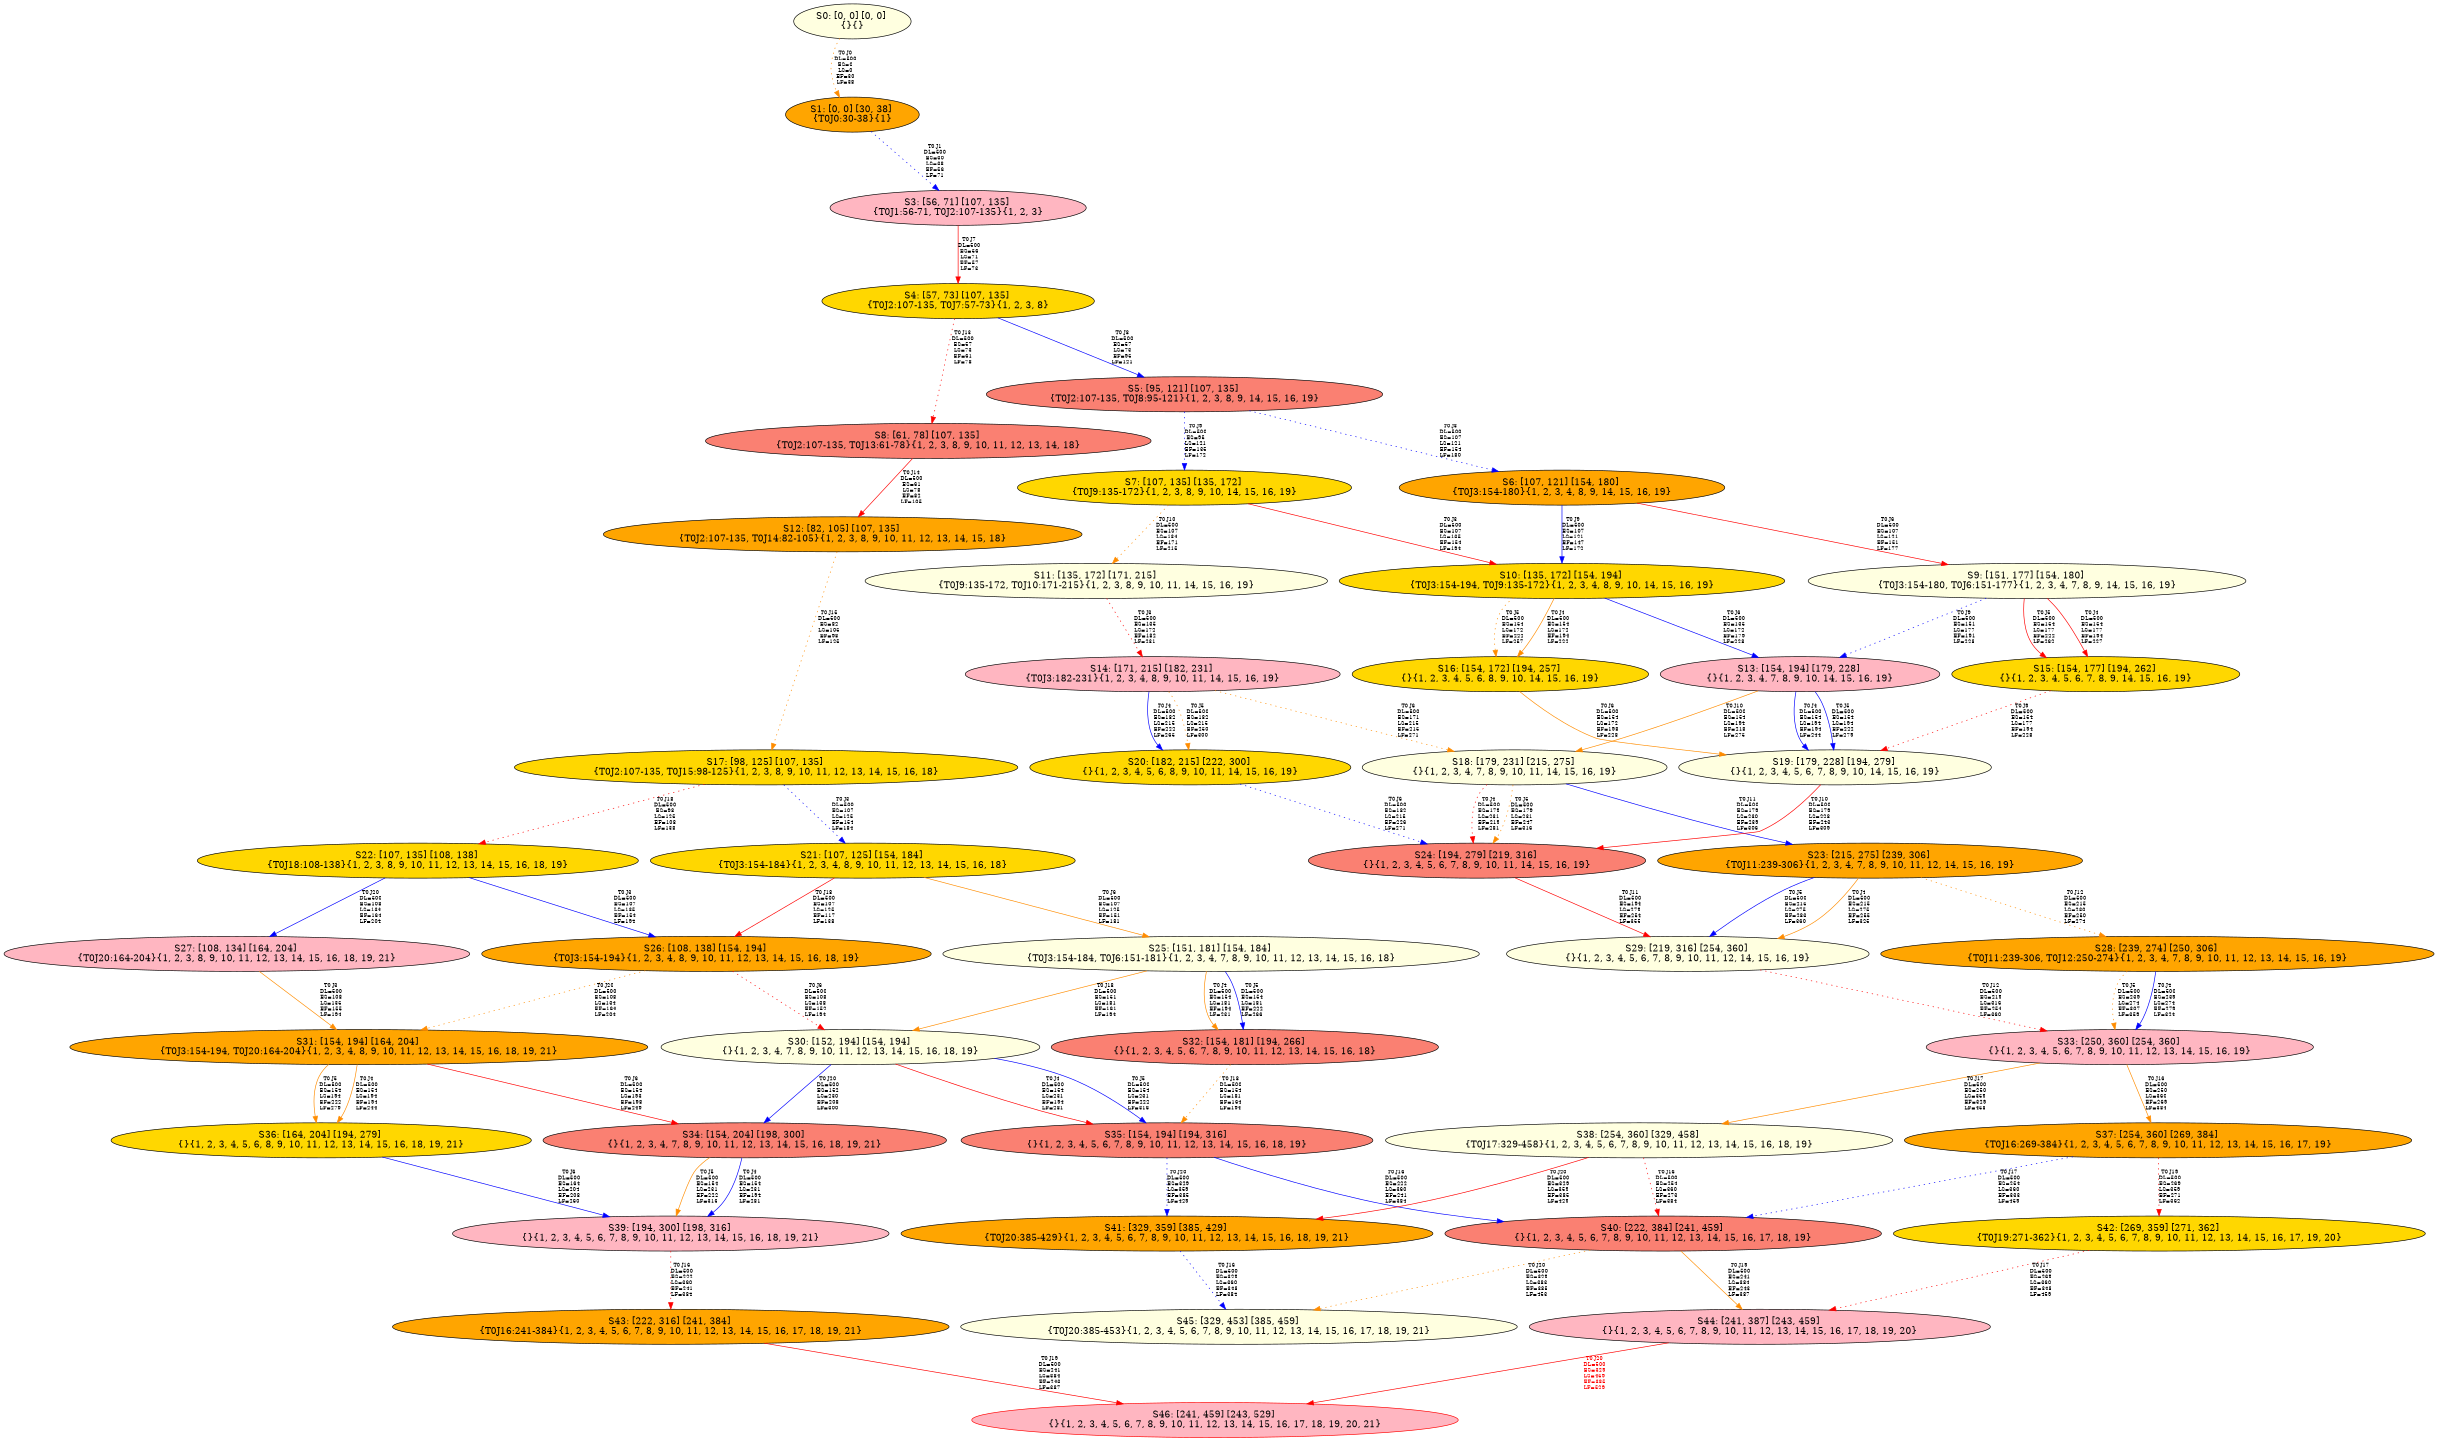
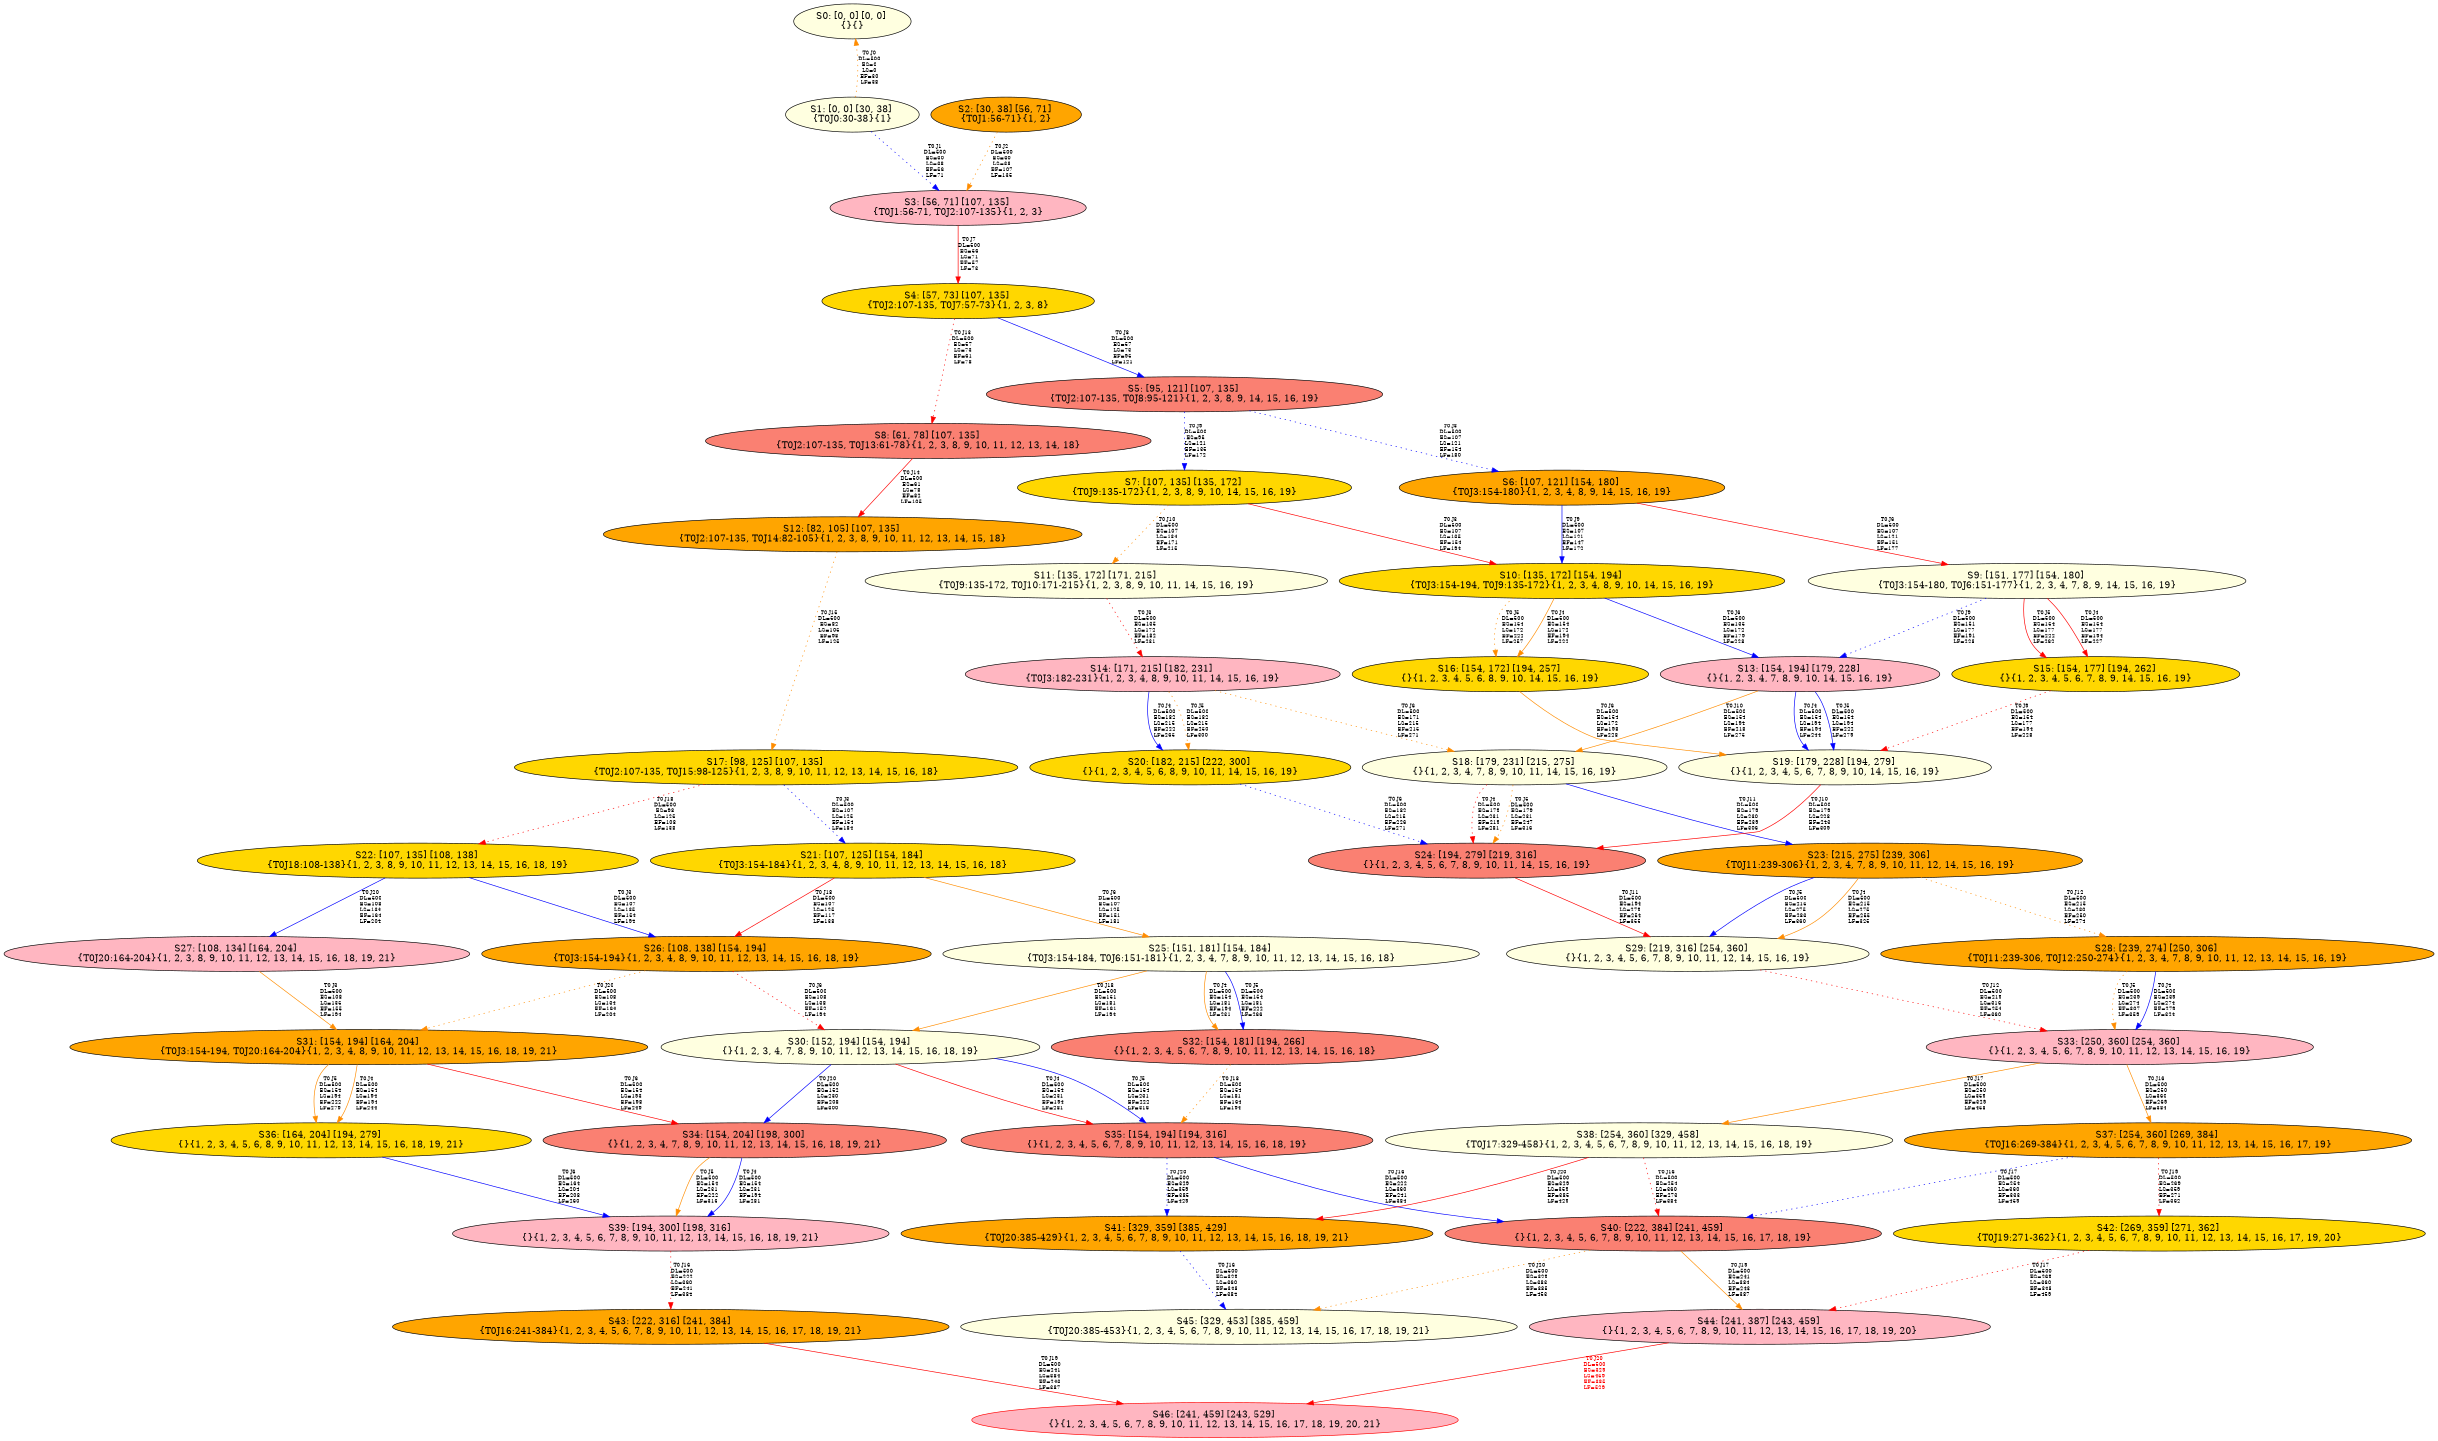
edge "S0: [0, 0] [0, 0] {}{}" -> "S1: [0, 0] [30, 38] {T0J0:30-38}{1}": reversed
node "S1: [0, 0] [30, 38] {T0J0:30-38}{1}": fillcolor orange -> lightyellow
node "S2: [30, 38] [56, 71] {T0J1:56-71}{1, 2}": added
